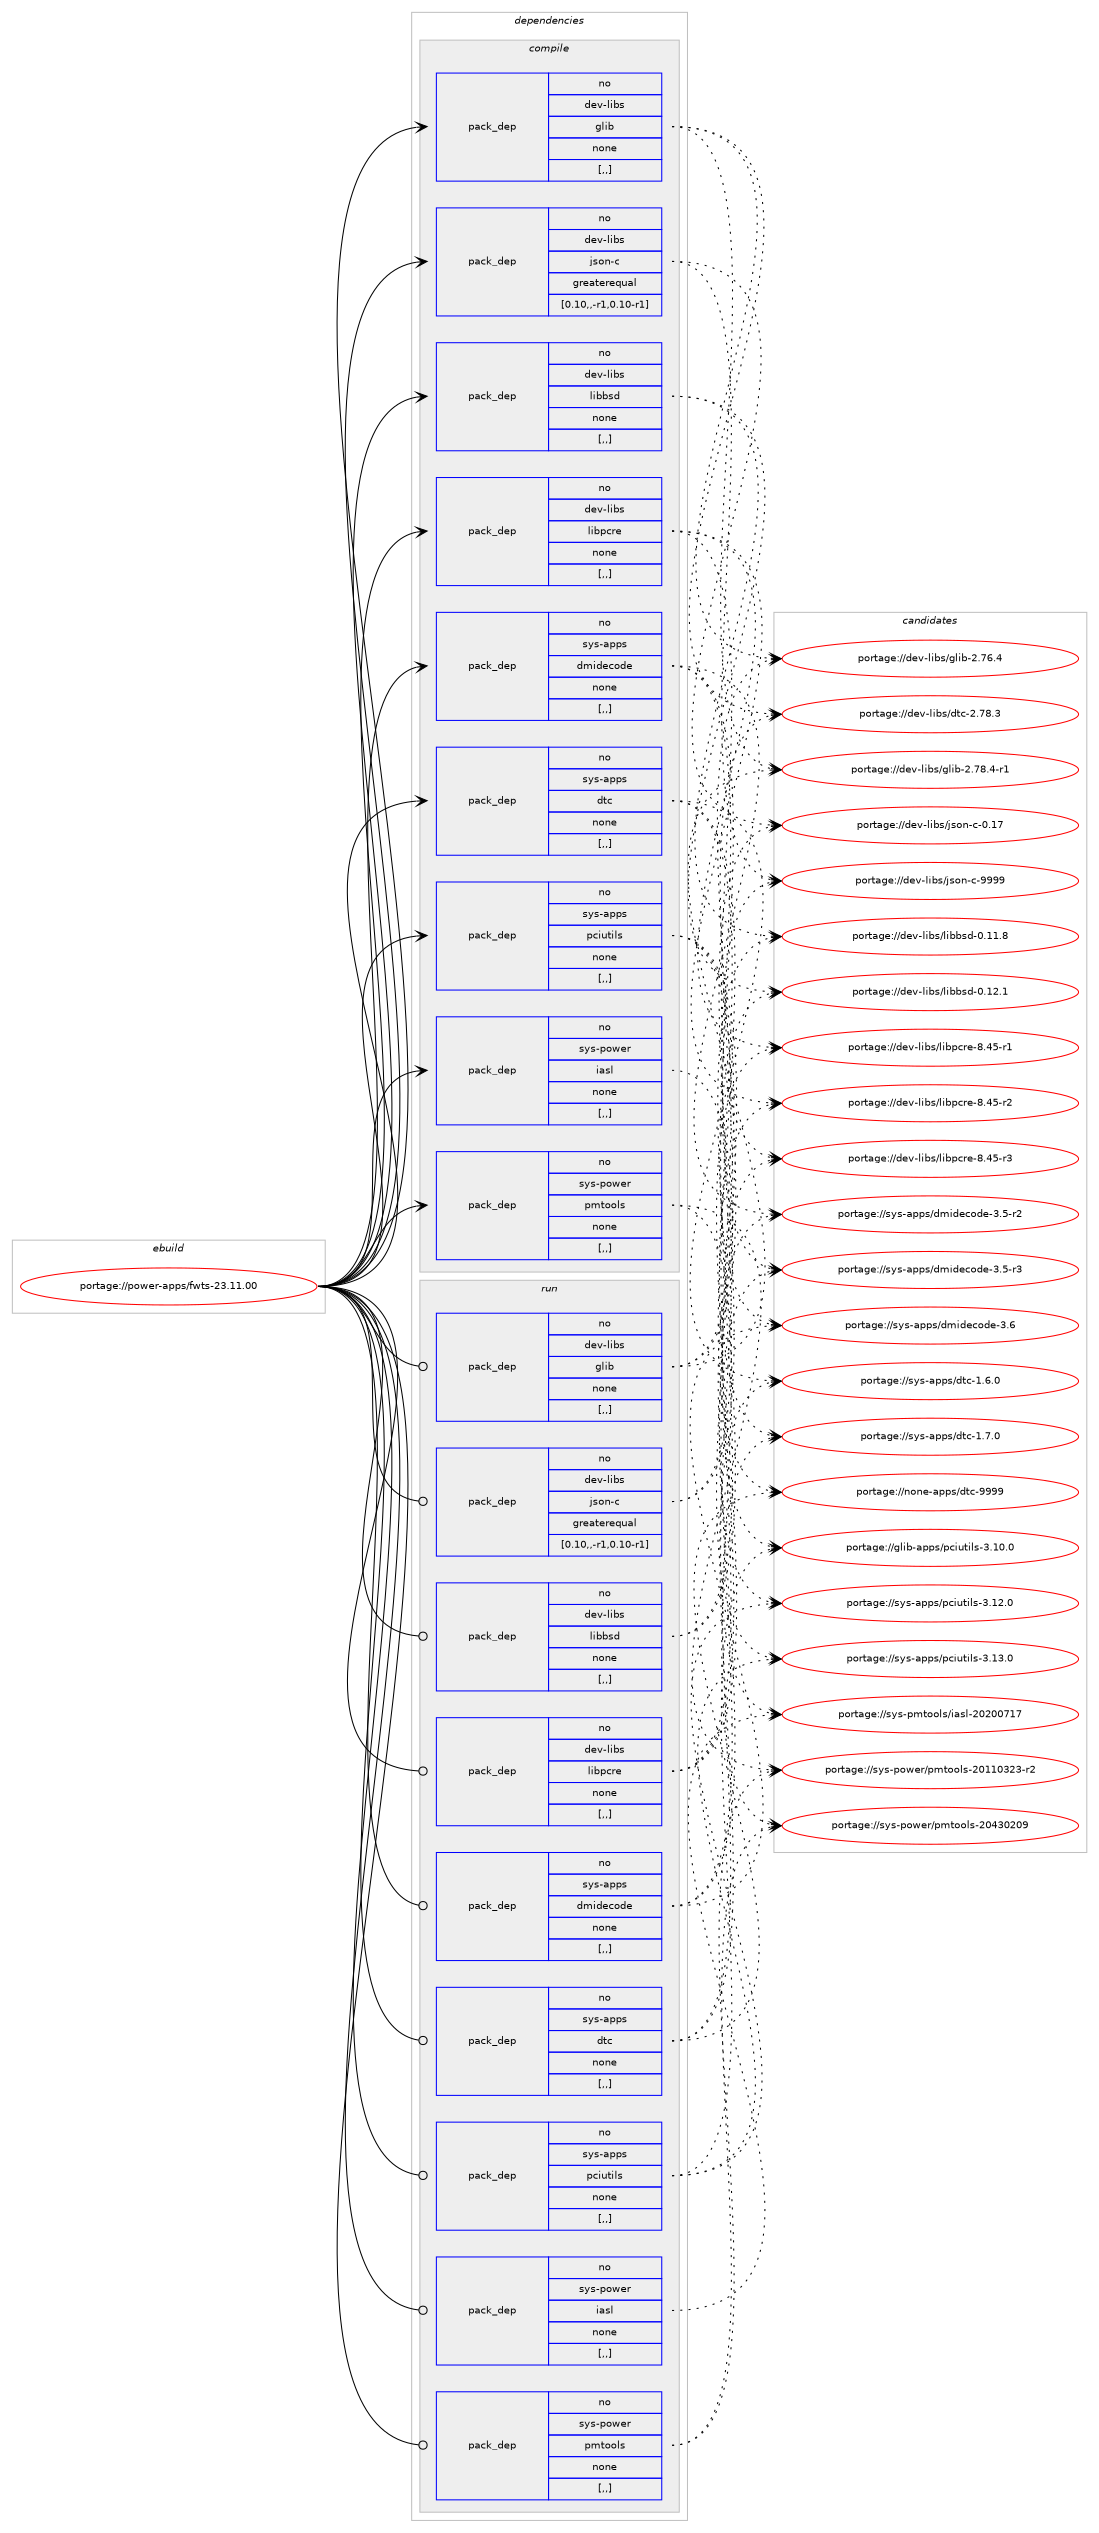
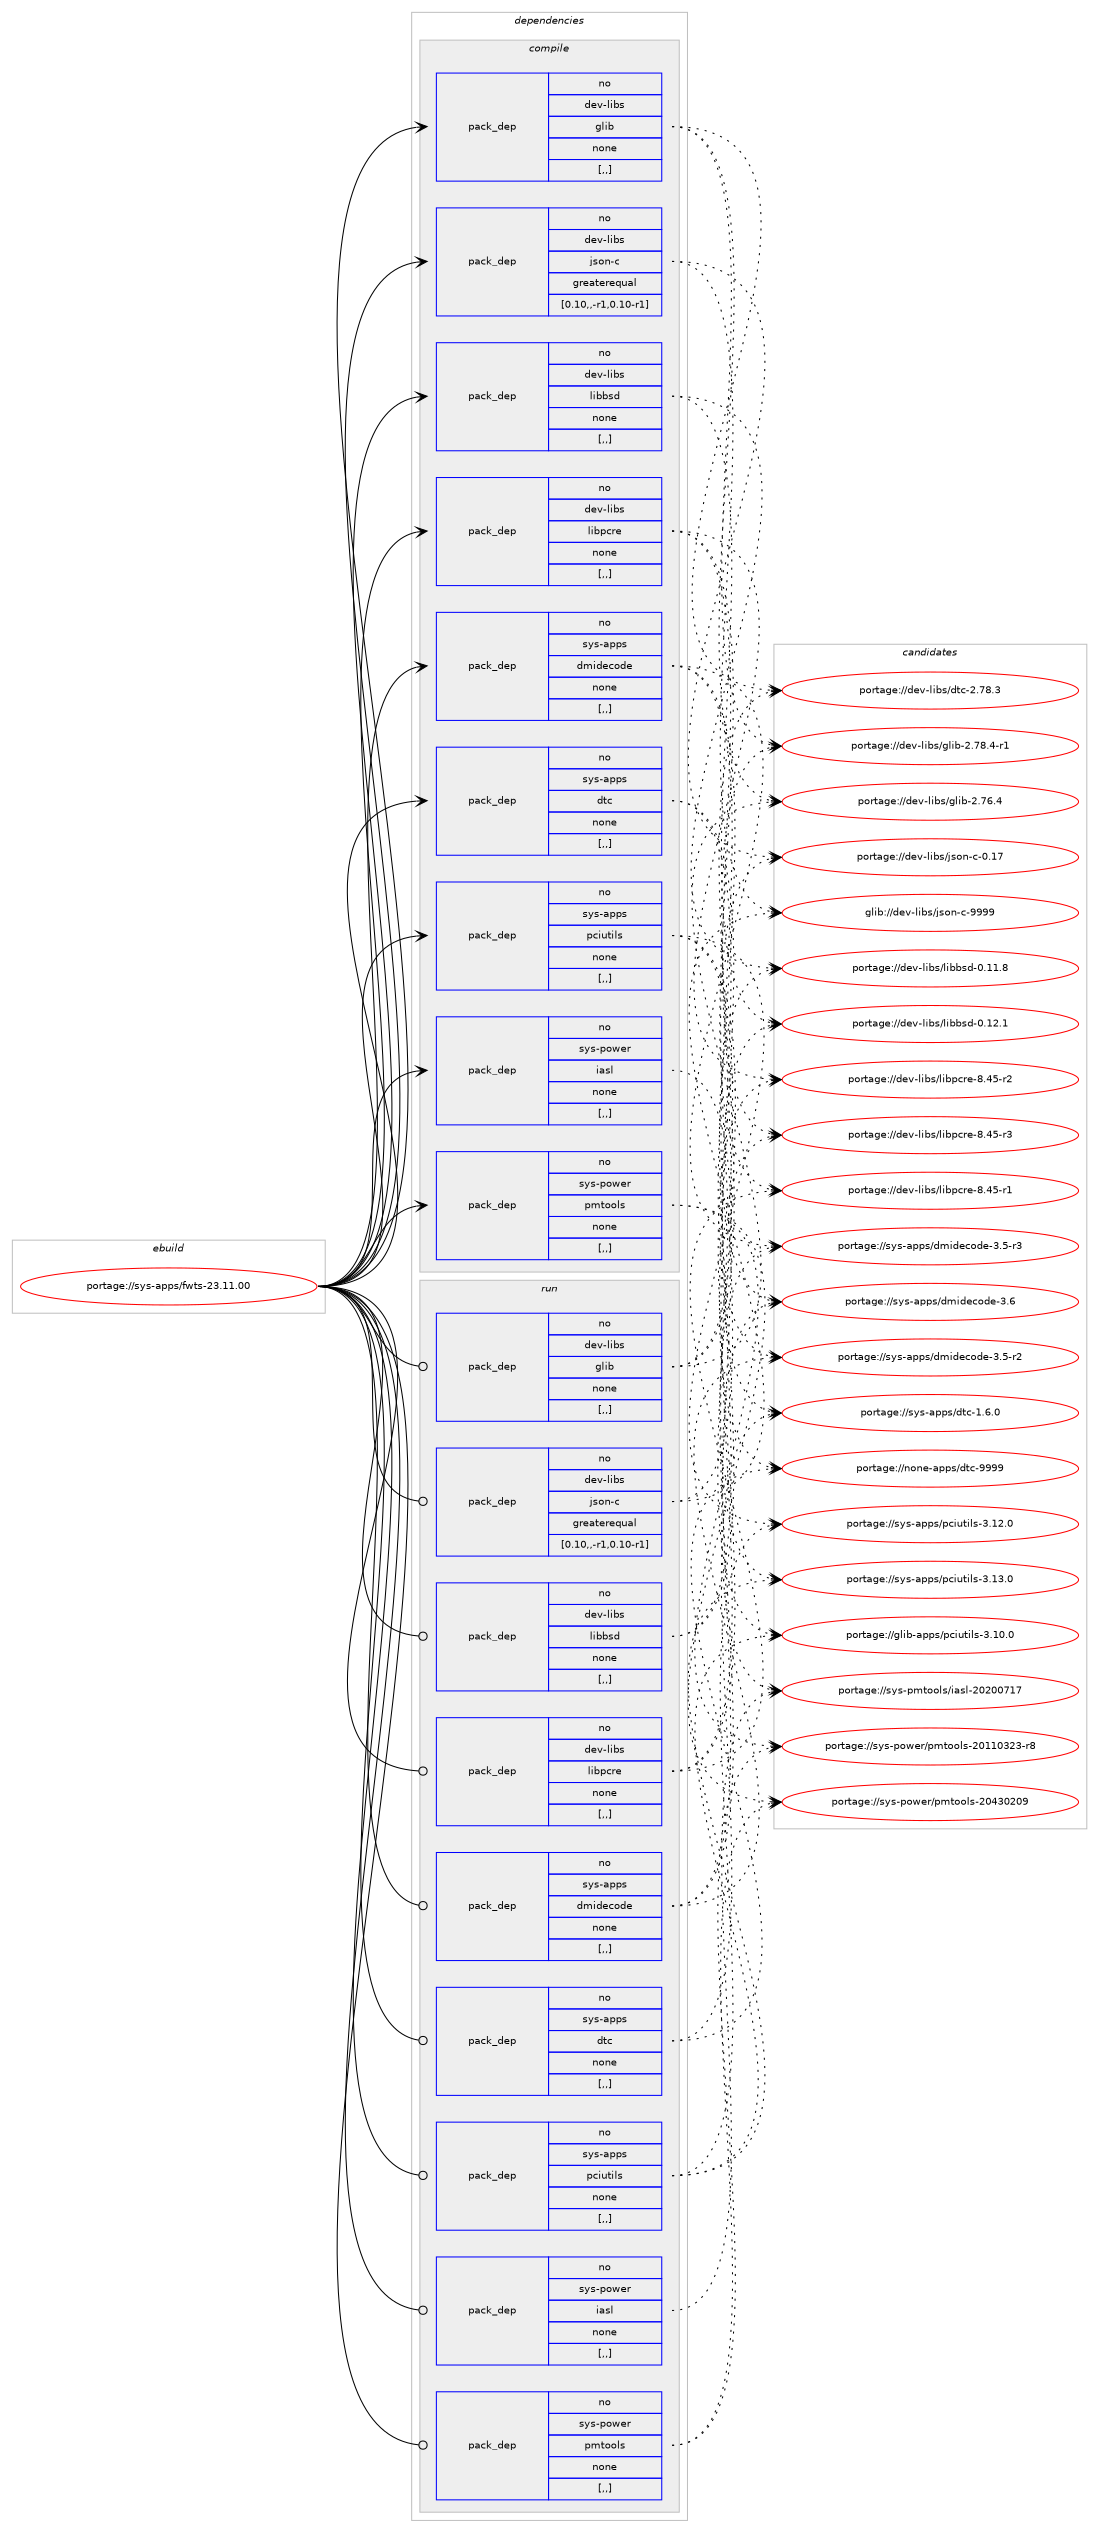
node "portage://dev-libs/json-c-9999": label "portage://dev-libs/json-c-9999" -> "glib://dev-libs/json-c-9999"
node "portage://power-apps/fwts-23.11.00": label "portage://power-apps/fwts-23.11.00" -> "portage://sys-apps/fwts-23.11.00"
node "portage://sys-apps/dtc-1.7.0": removed
node "portage://sys-power/pmtools-20110323-r2": label "portage://sys-power/pmtools-20110323-r2" -> "portage://sys-power/pmtools-20110323-r8"
